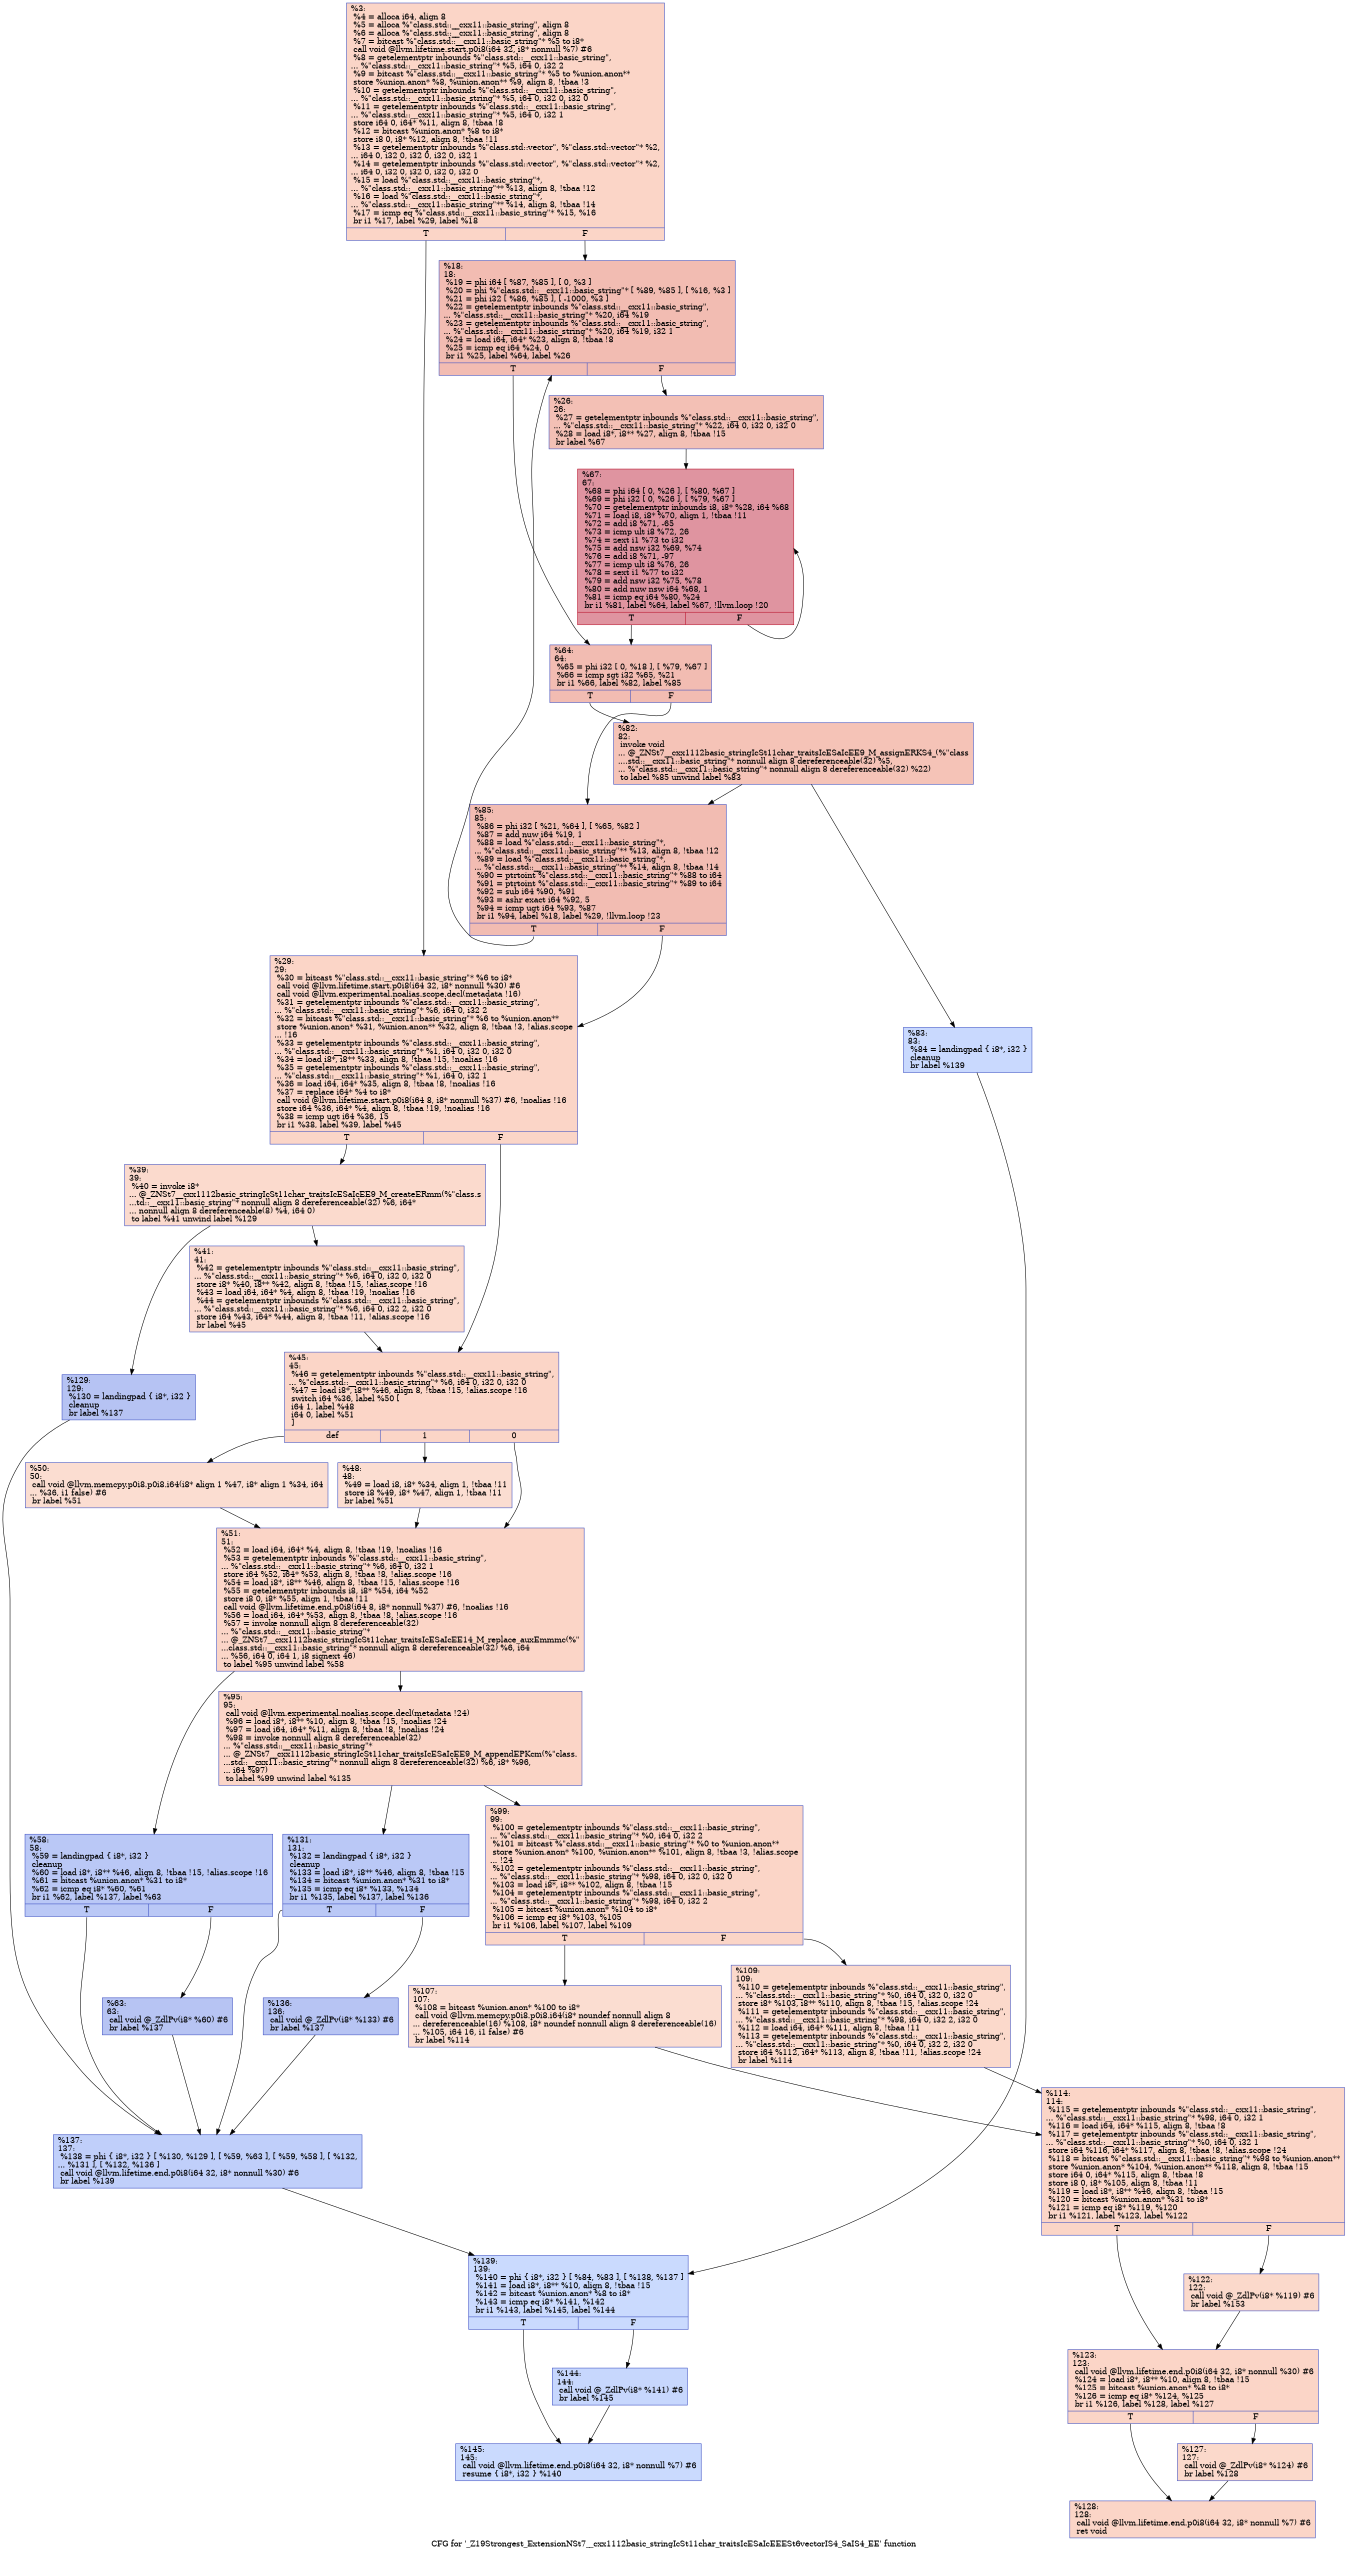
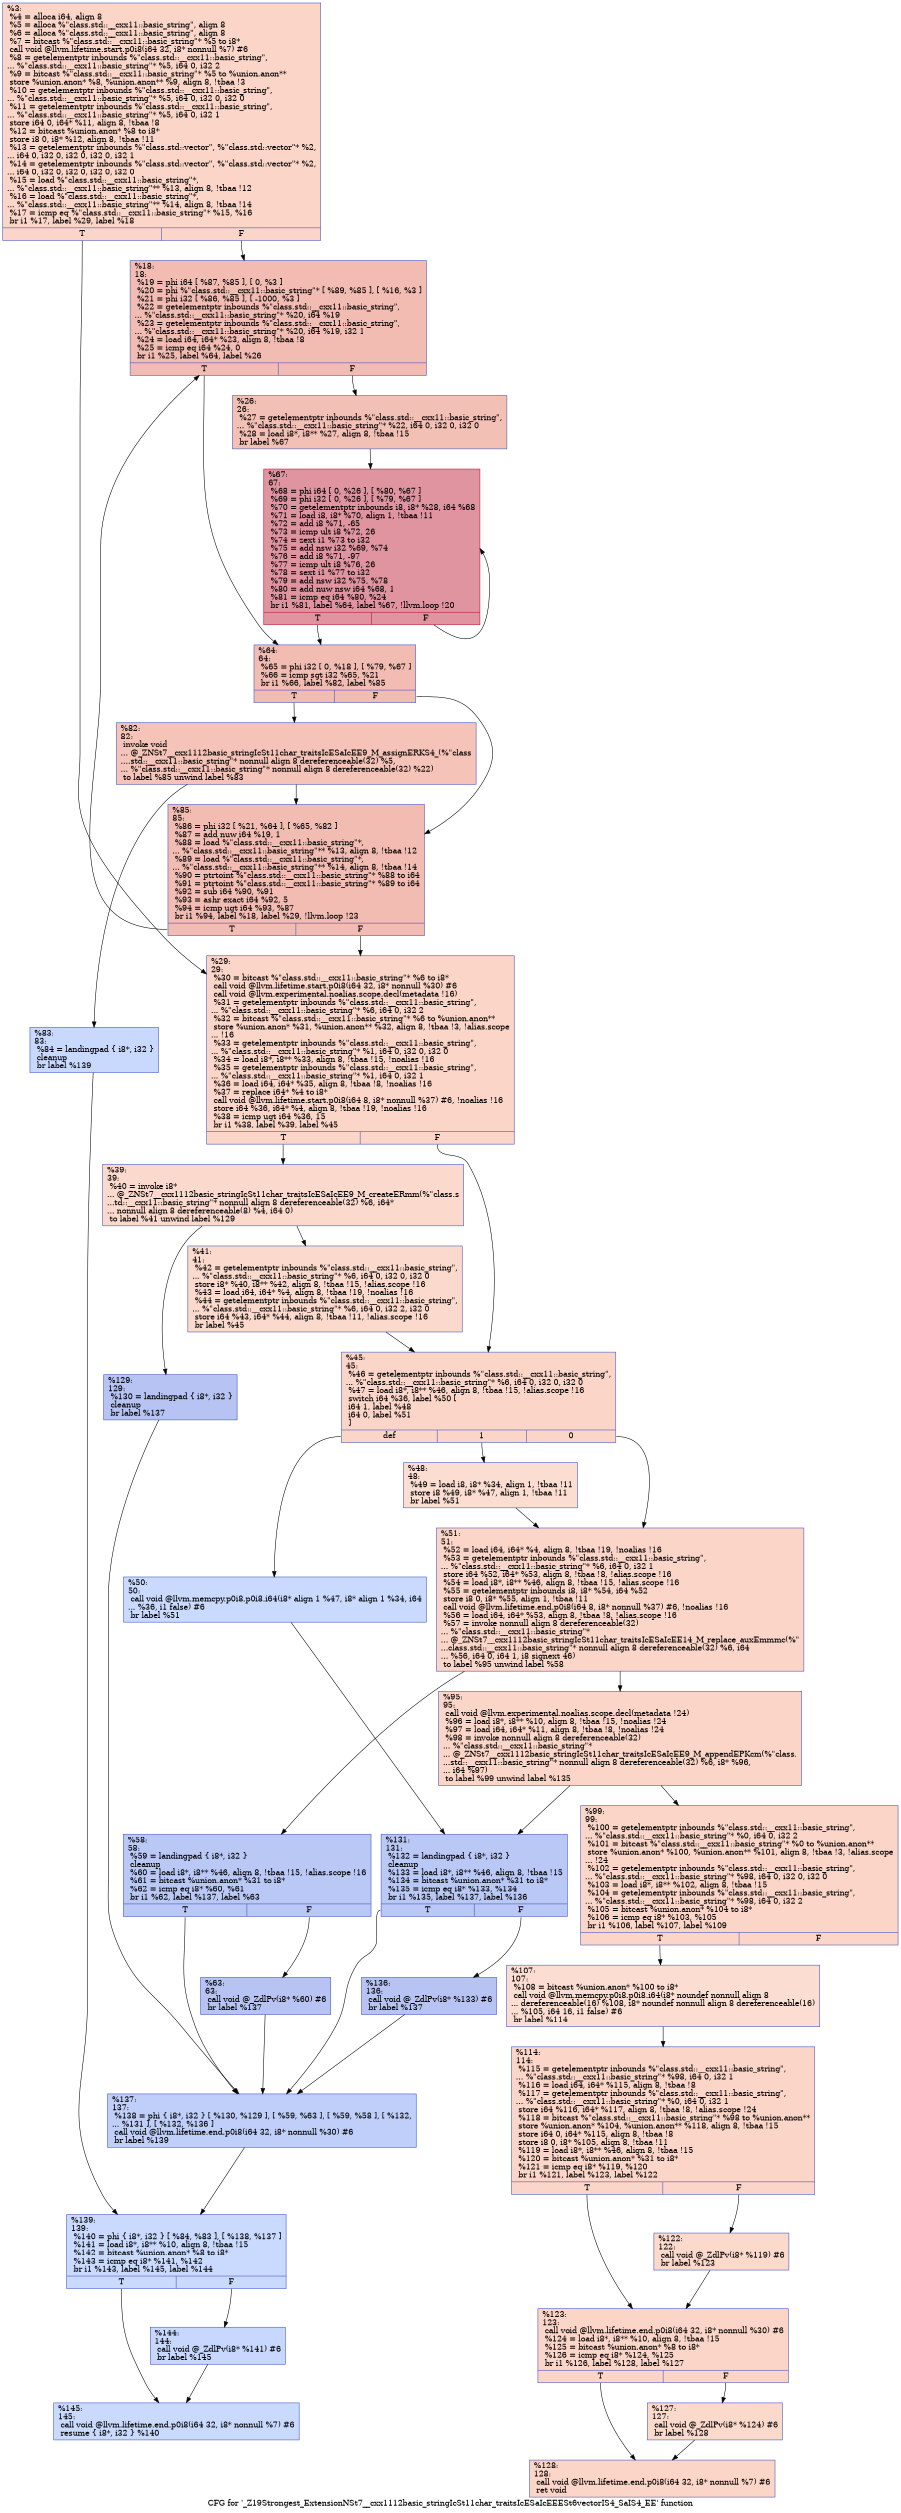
node "%50:": fillcolor #f7b39670 -> #88abfd70
edge "%50:" -> "%51:": now "%50:" -> "%131:"
node "%109:": removed
node "%122:": text "br label %153" -> "br label %123"
